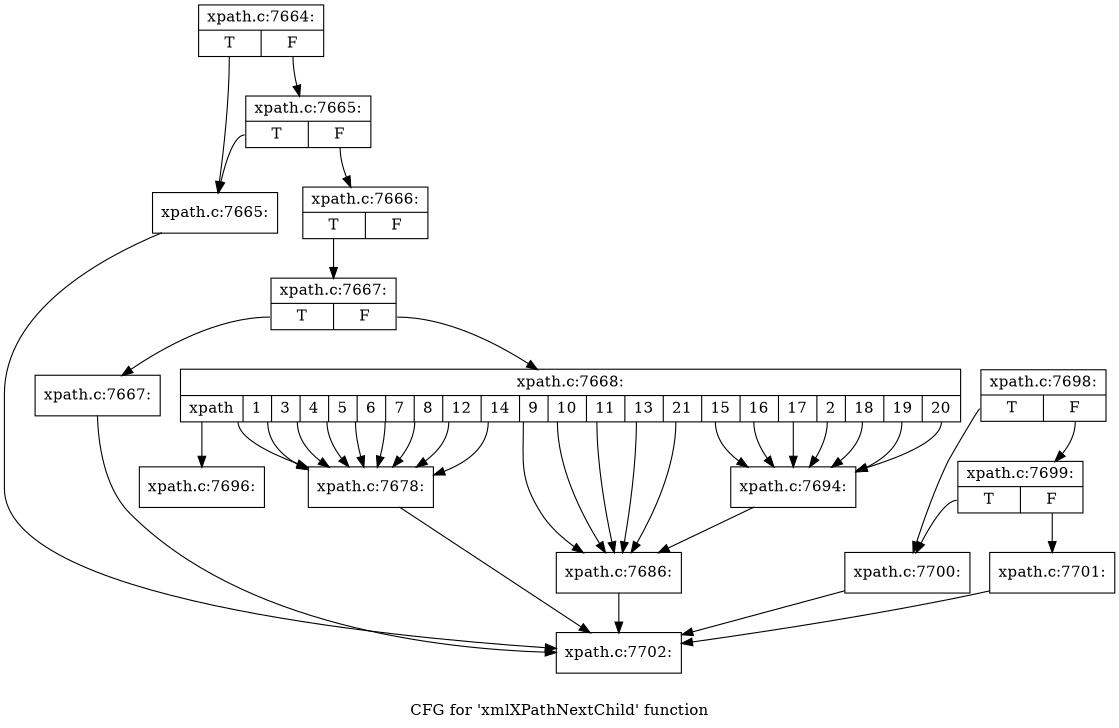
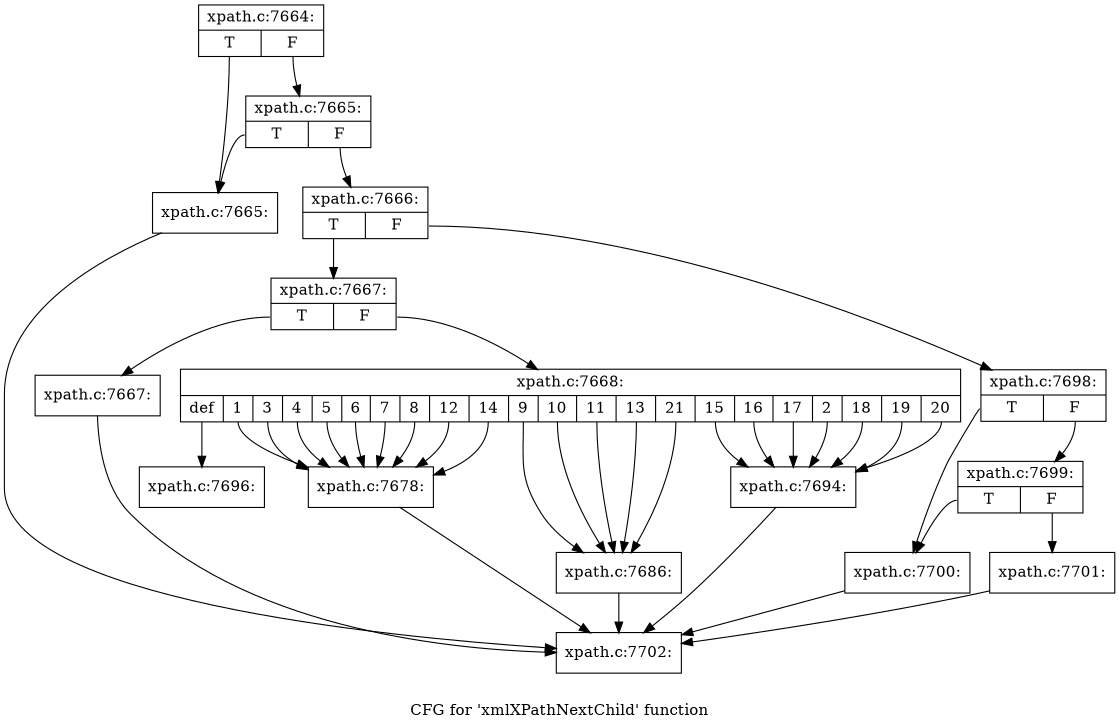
edge "xpath.c:7666:" -> "xpath.c:7698:": added
node "xpath.c:7668:": text "xpath" -> "def"
edge "xpath.c:7694:" -> "xpath.c:7686:": now "xpath.c:7694:" -> "xpath.c:7702:"
